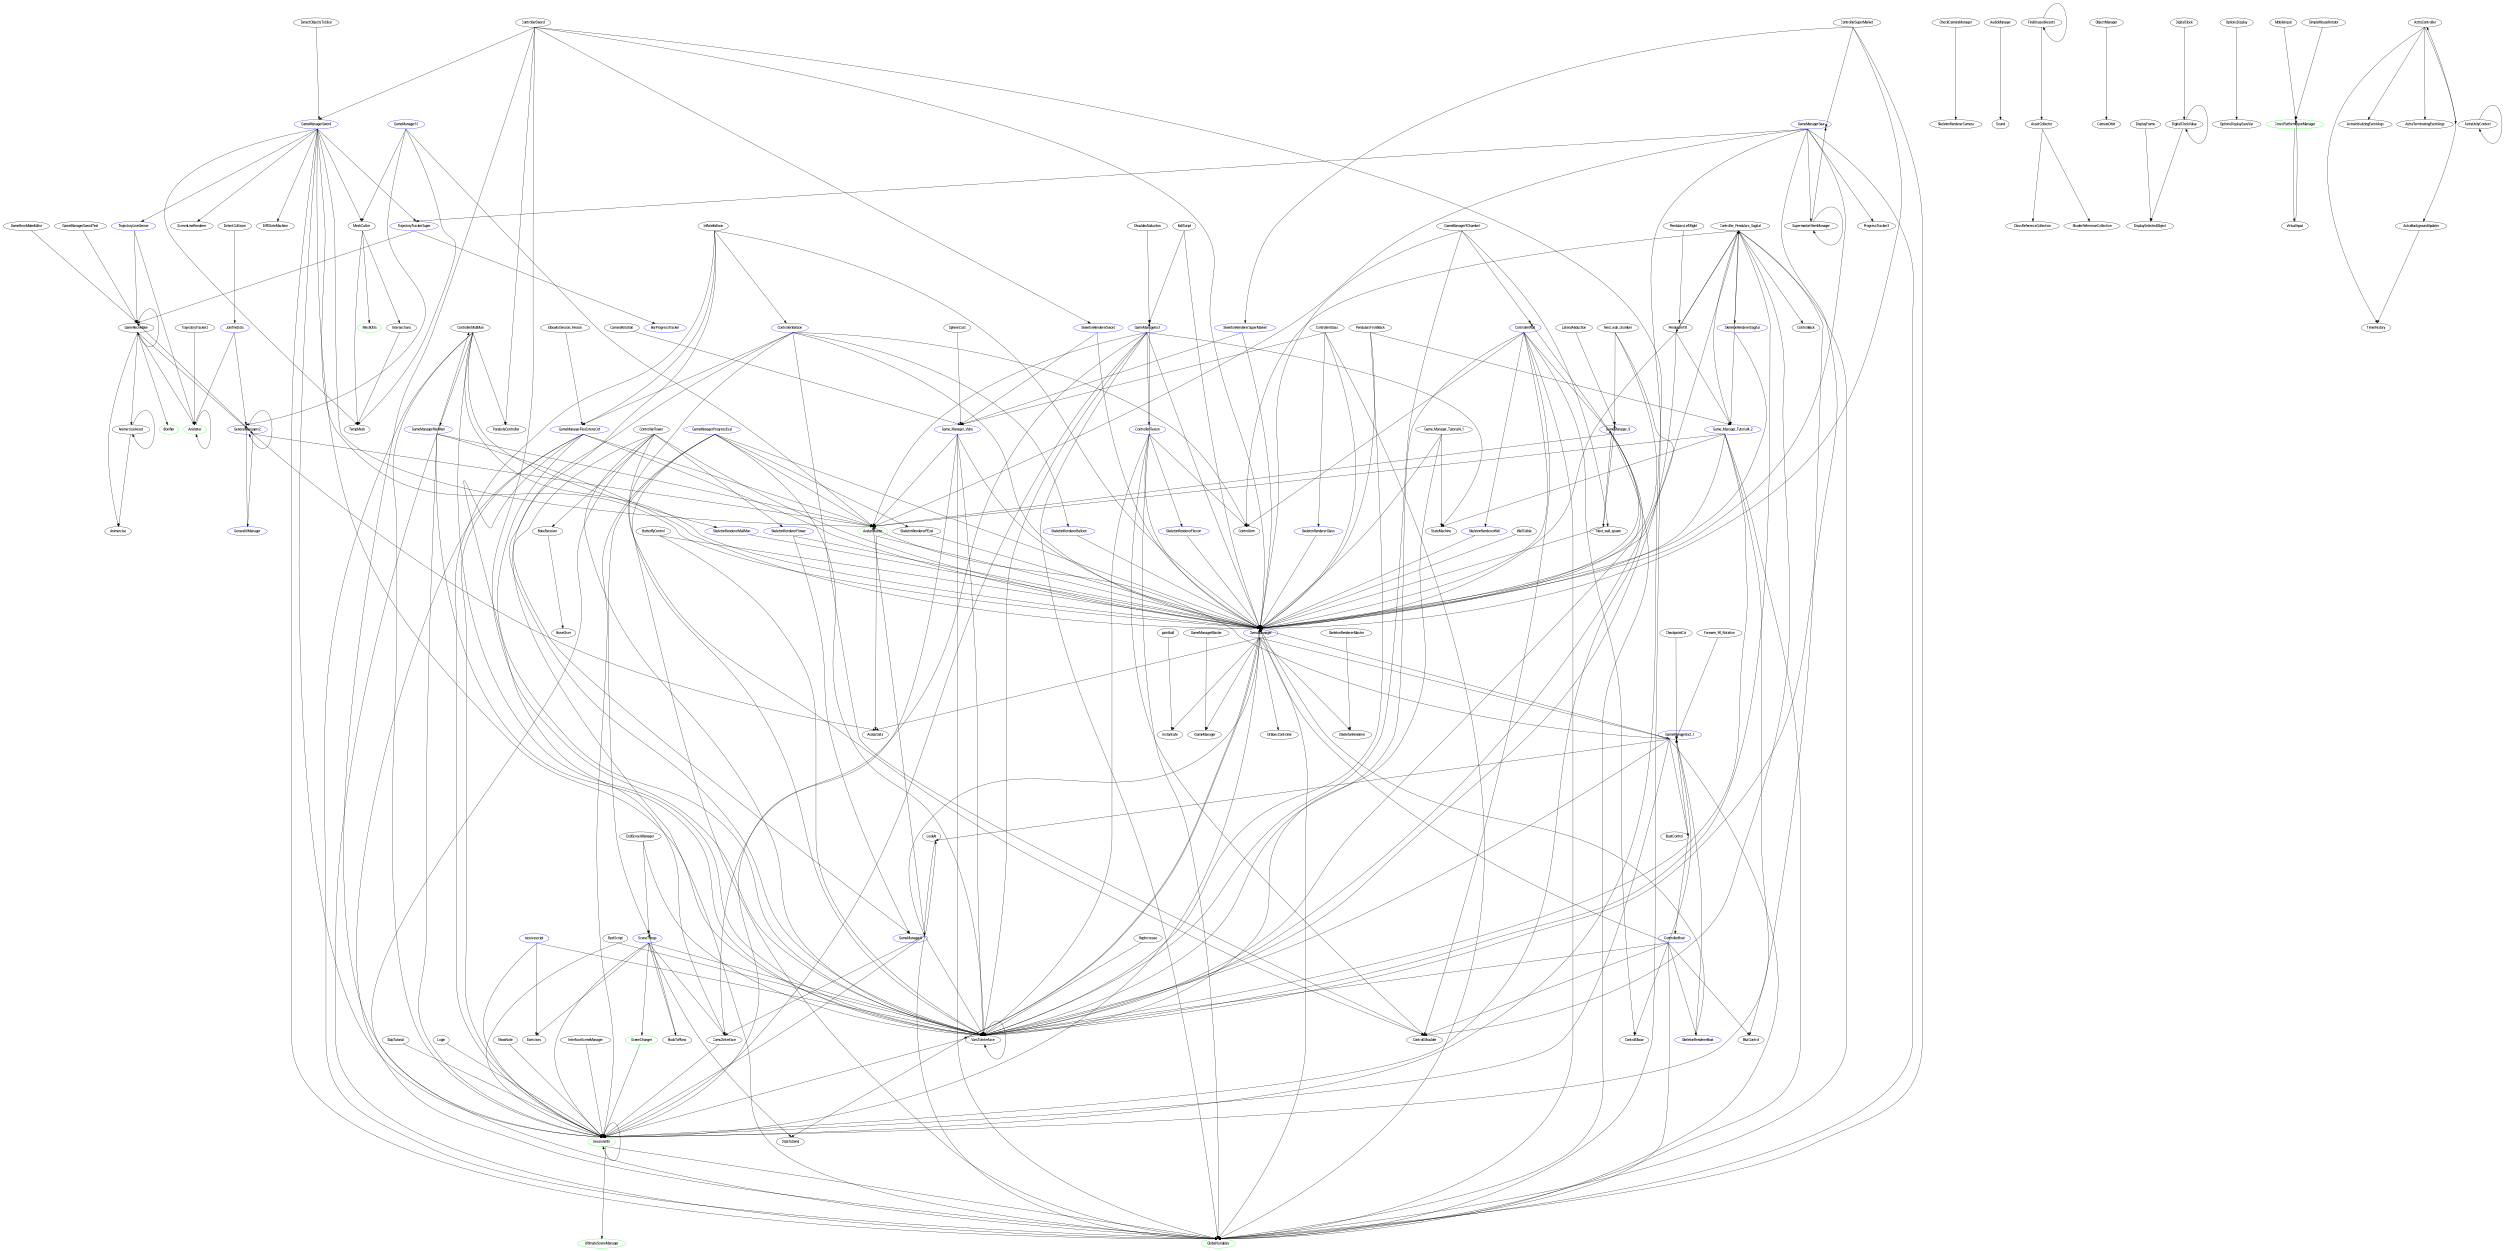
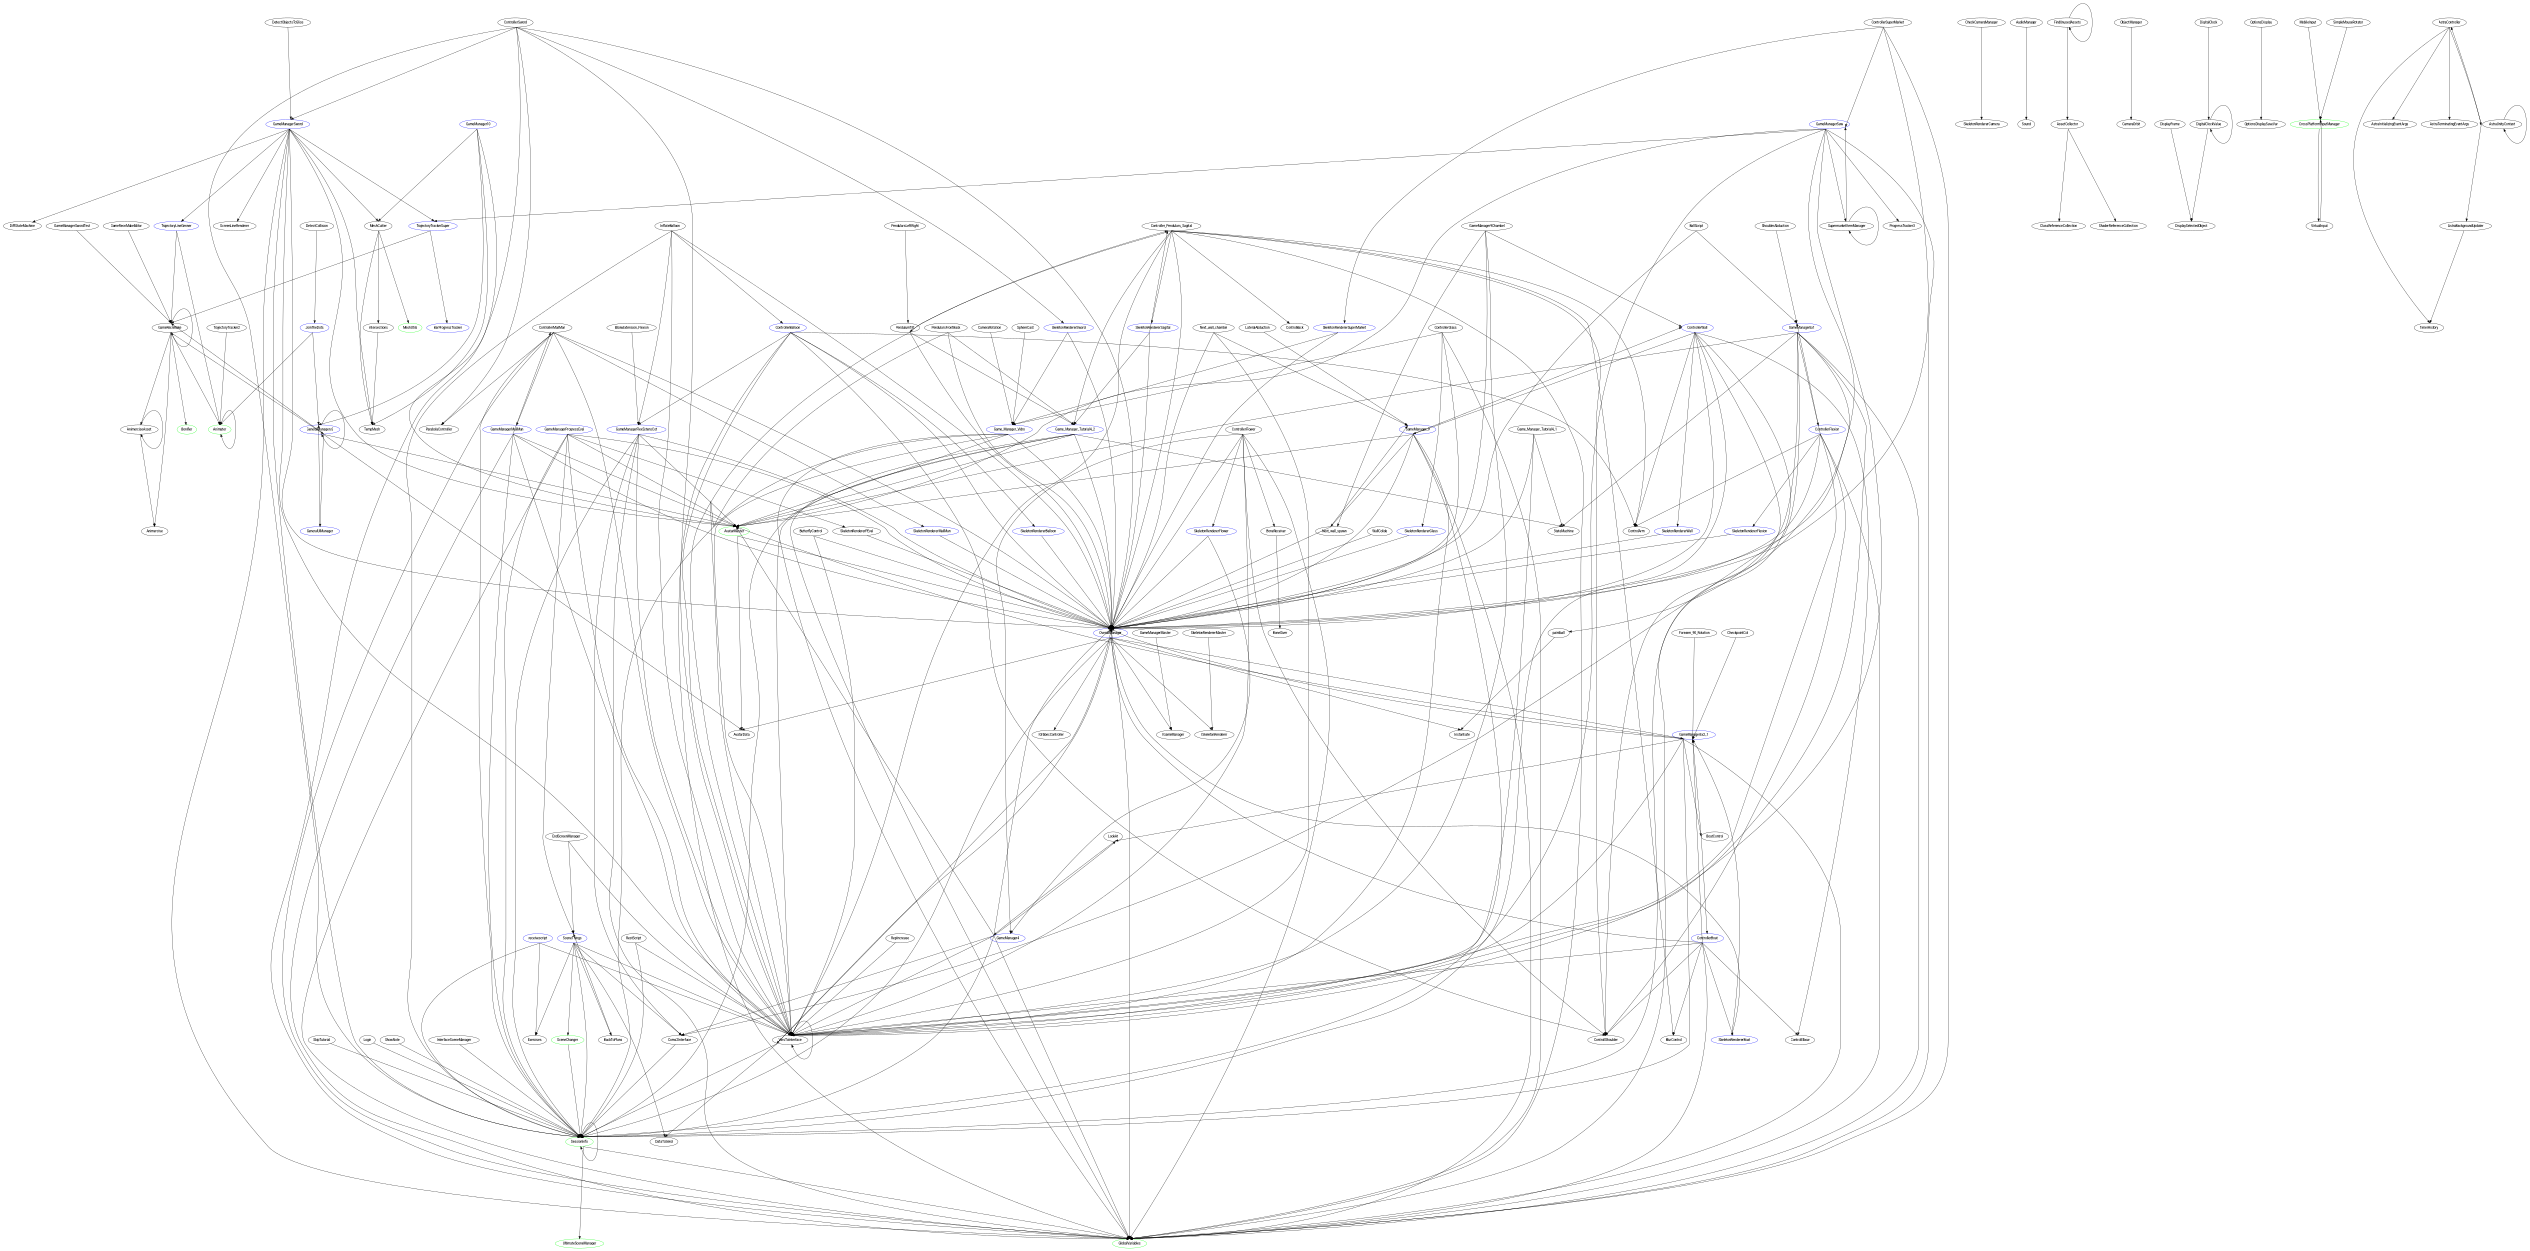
edge "GameManagerEx1" -> "OverallManager": now "GameManagerEx1" -> "paintball"
